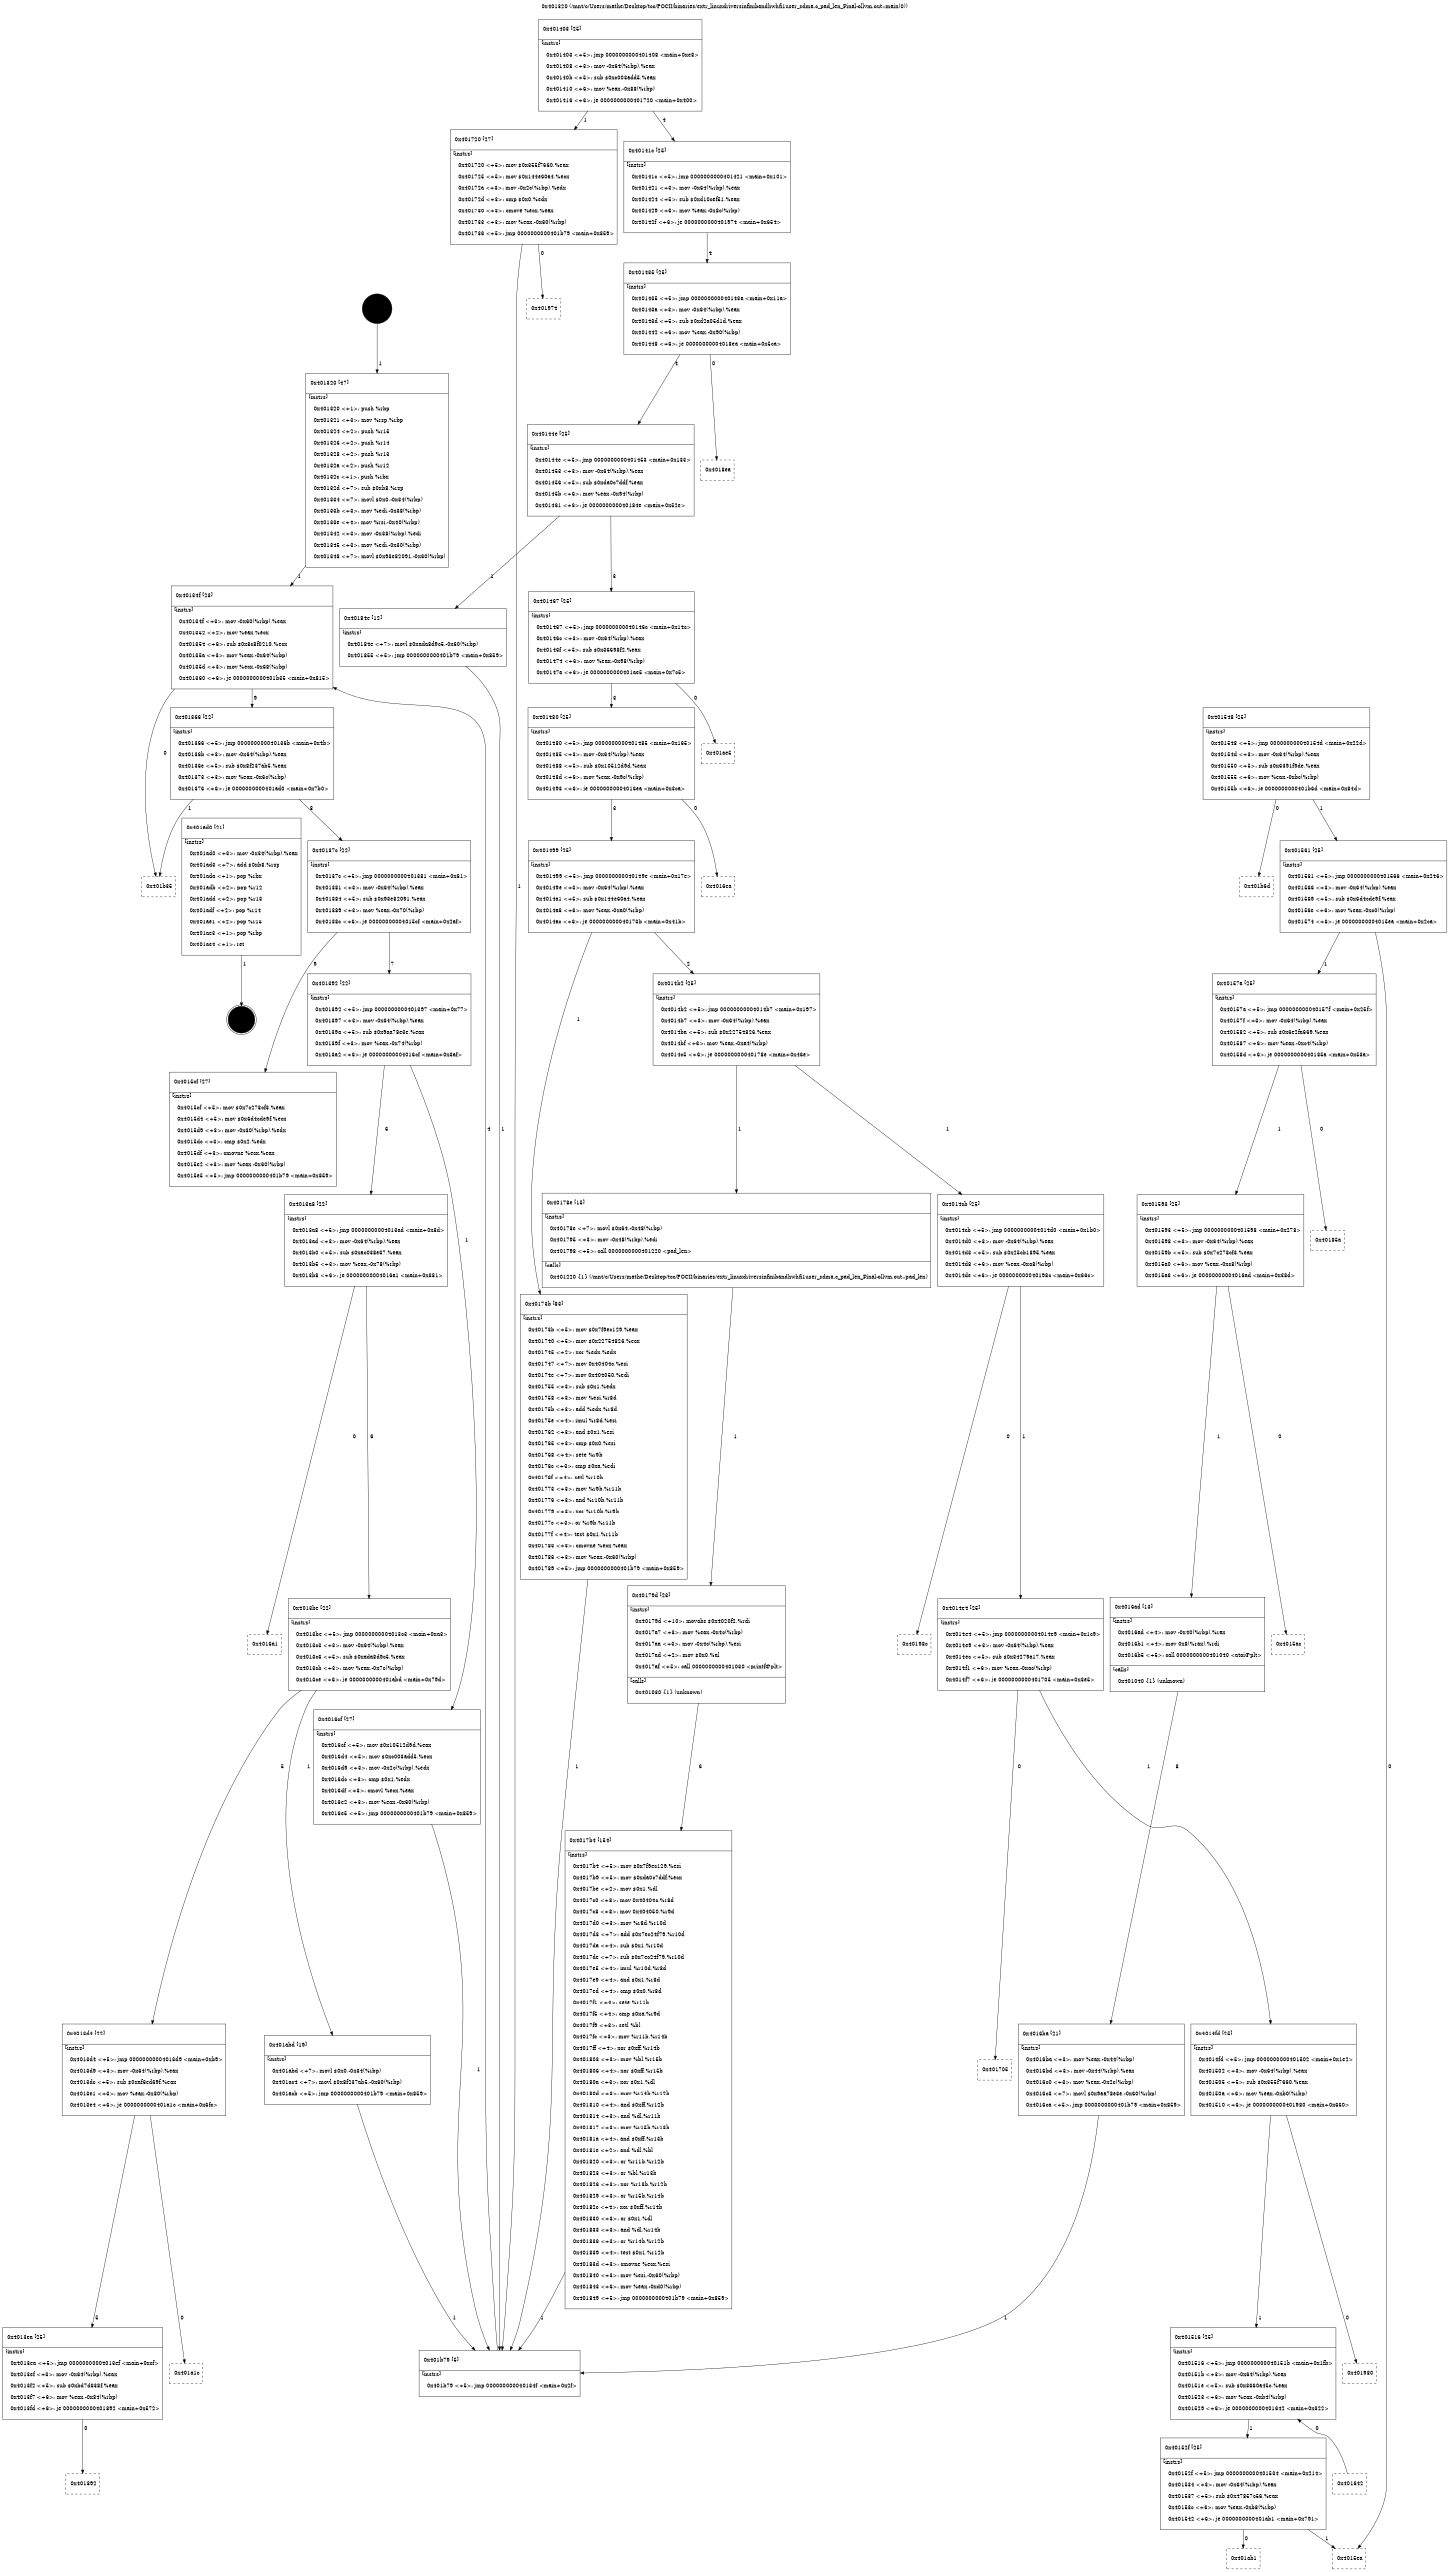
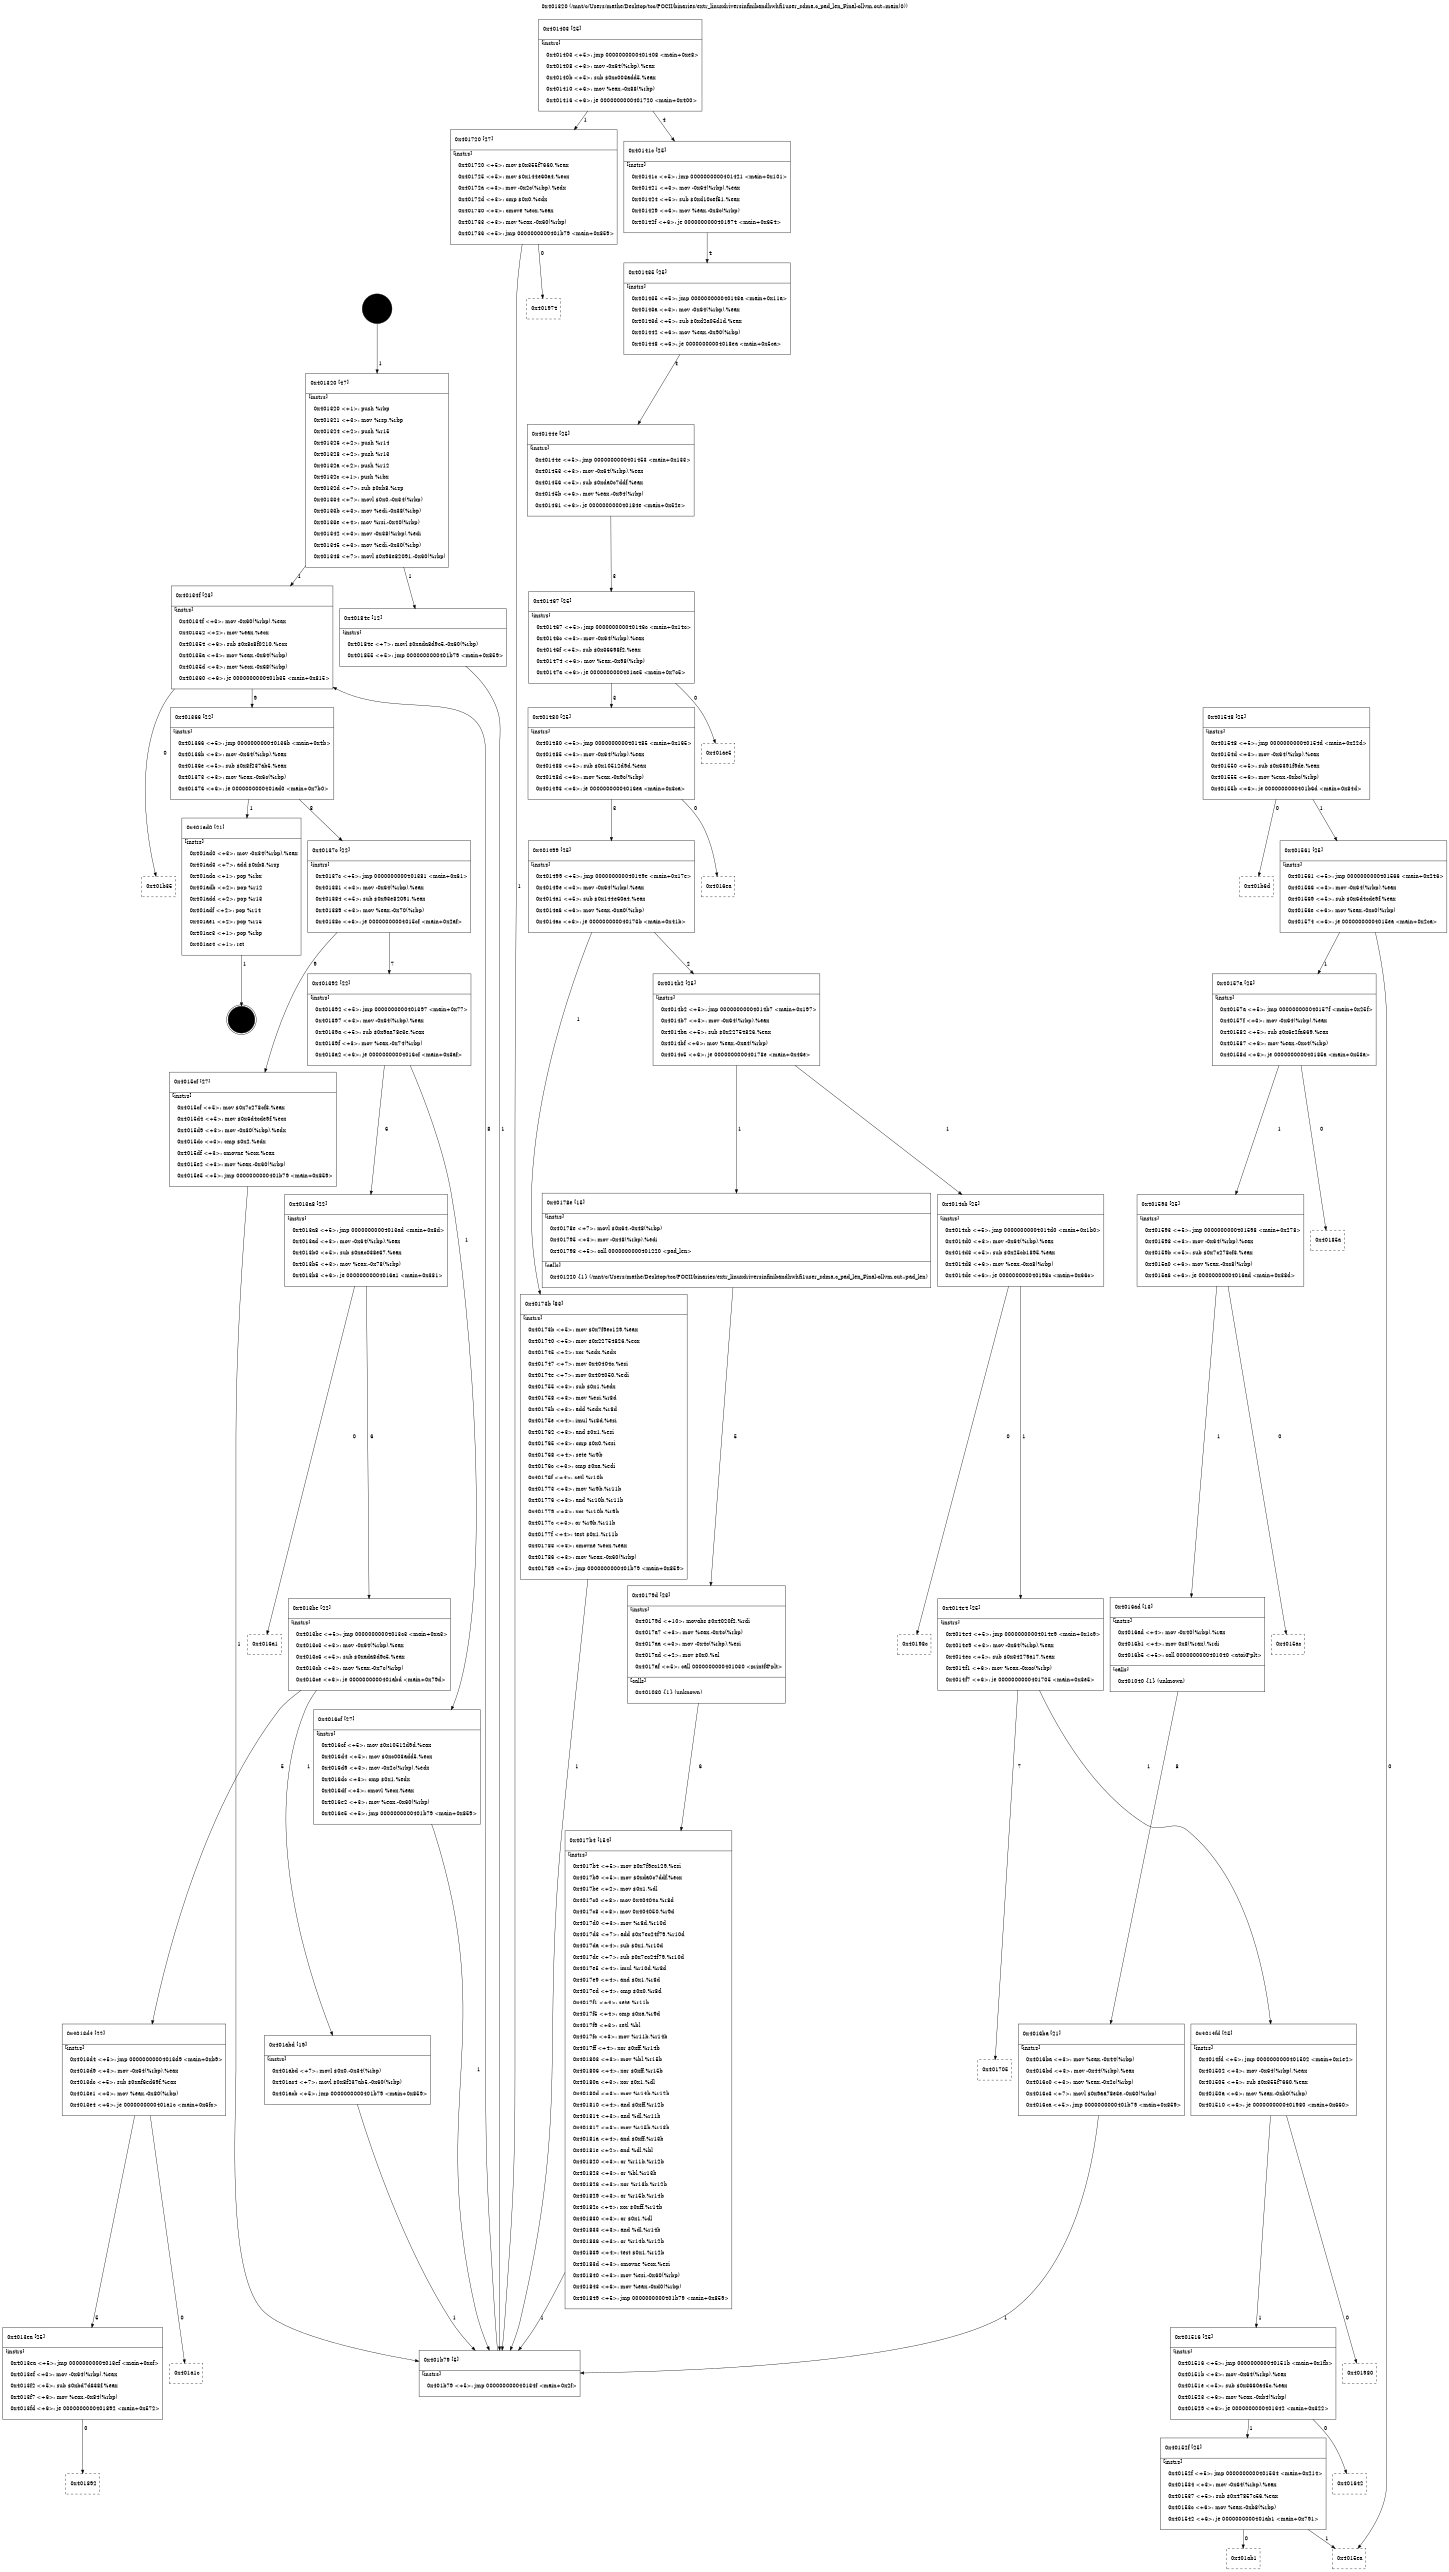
node "0x4018ea": removed
edge "0x40144e [25]" -> "0x40184e [12]": now "0x401320 [47]" -> "0x40184e [12]"
edge "0x401366 [22]" -> "0x401b35": now "0x401366 [22]" -> "0x401ad0 [21]"
edge "0x401b79 [5]" -> "0x40134f [23]": label " 4" -> " 8"
edge "0x40178e [15]" -> "0x40179d [23]": label " 1" -> " 5"
edge "0x4014e4 [25]" -> "0x401705": label " 0" -> " 7"
edge "0x4015cf [27]" -> "0x401b79 [5]": added, label "1"
edge "0x401642" -> "0x401516 [25]": reversed
